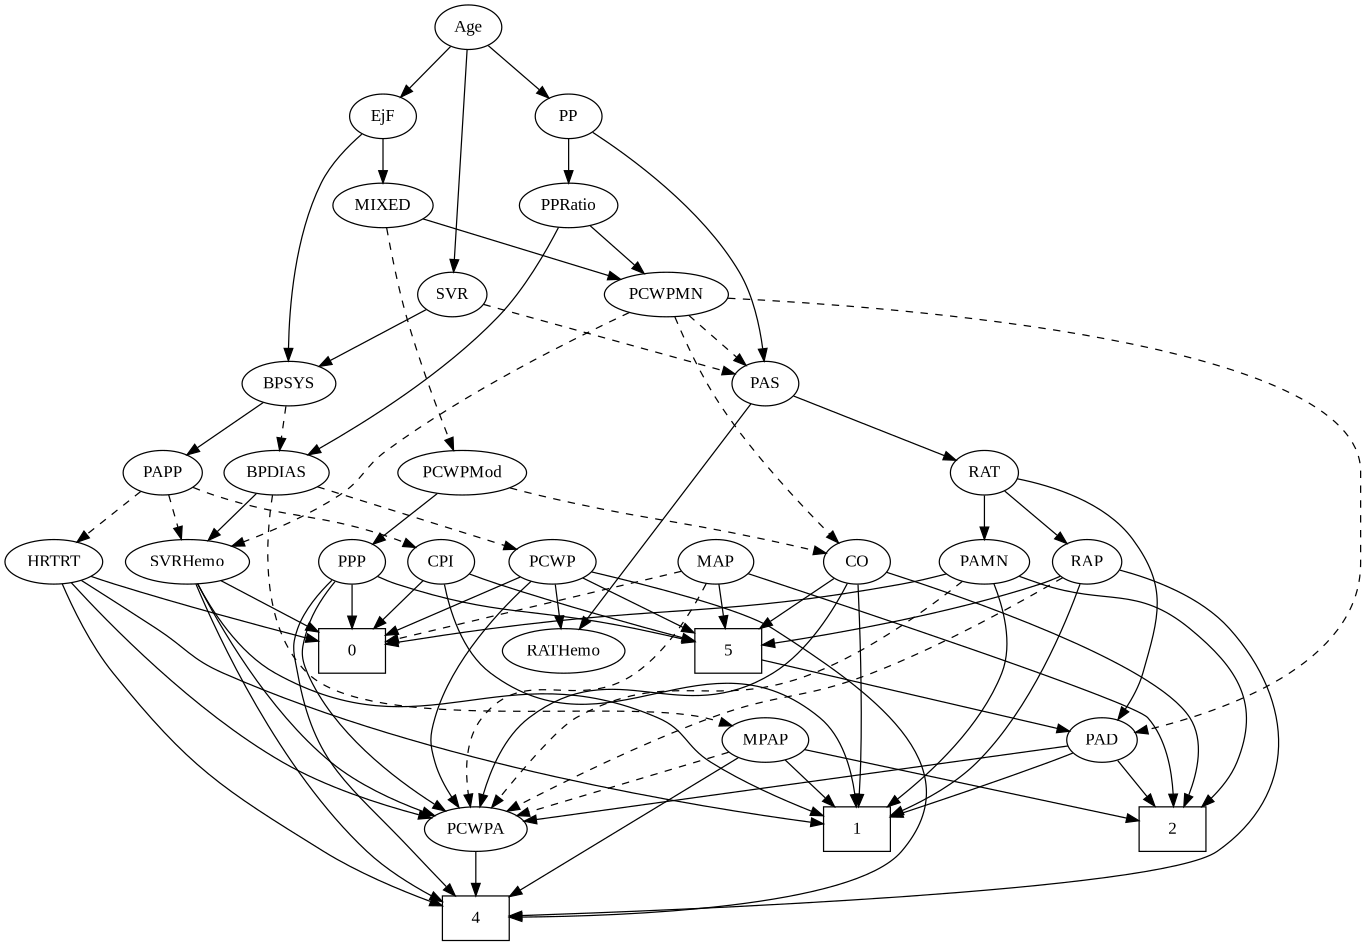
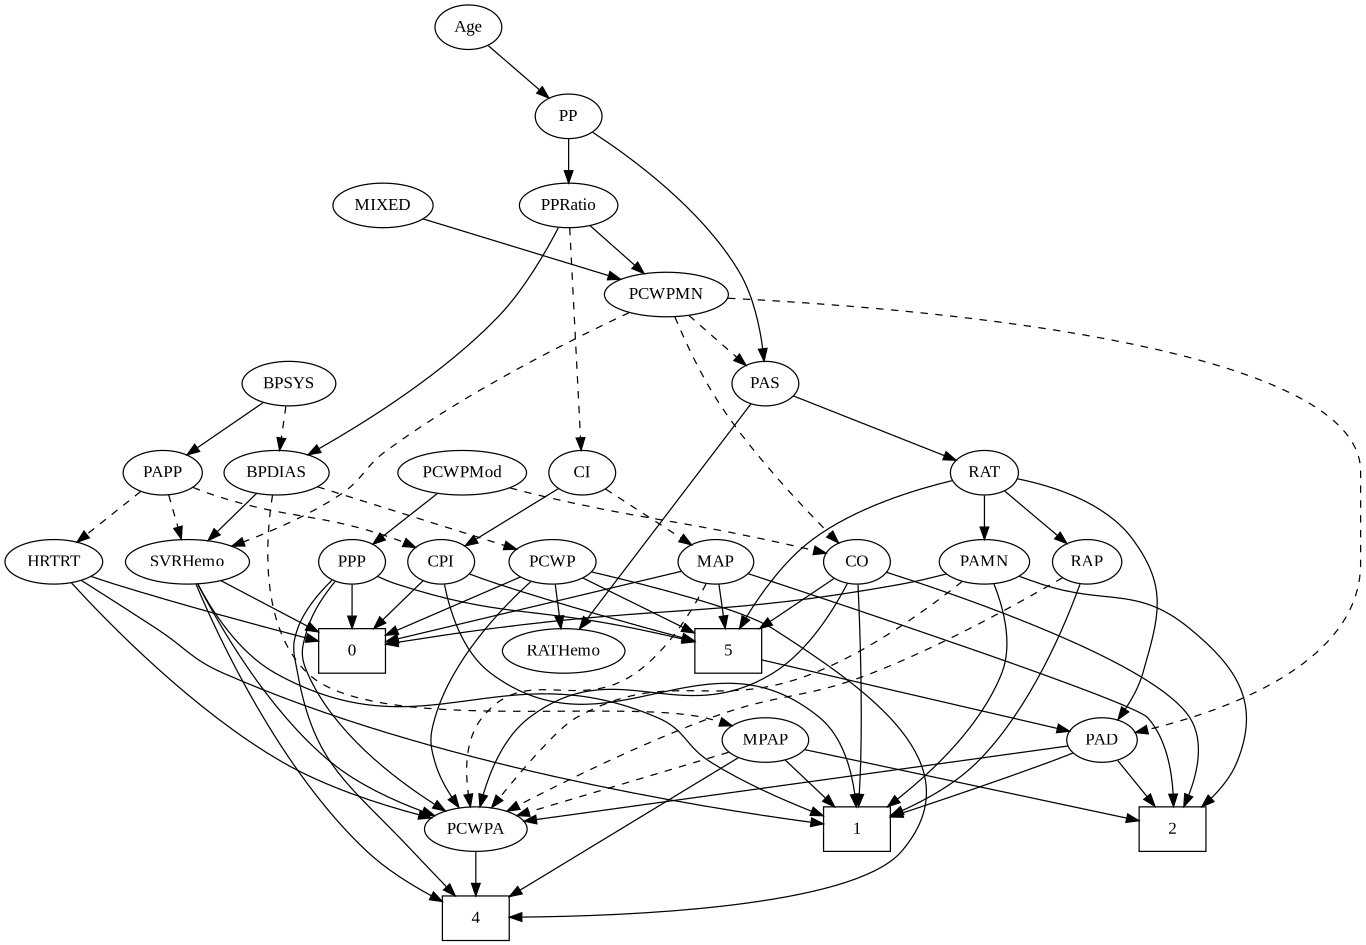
node "EjF": removed
node "SVR": removed
edge "MIXED" -> "PCWPMod": removed
node "CI": added
edge "MAP" -> "0": style dashed -> solid
edge "RAP" -> "5": now "RAT" -> "5"
edge "HRTRT" -> "4": removed
edge "RAP" -> "4": removed
